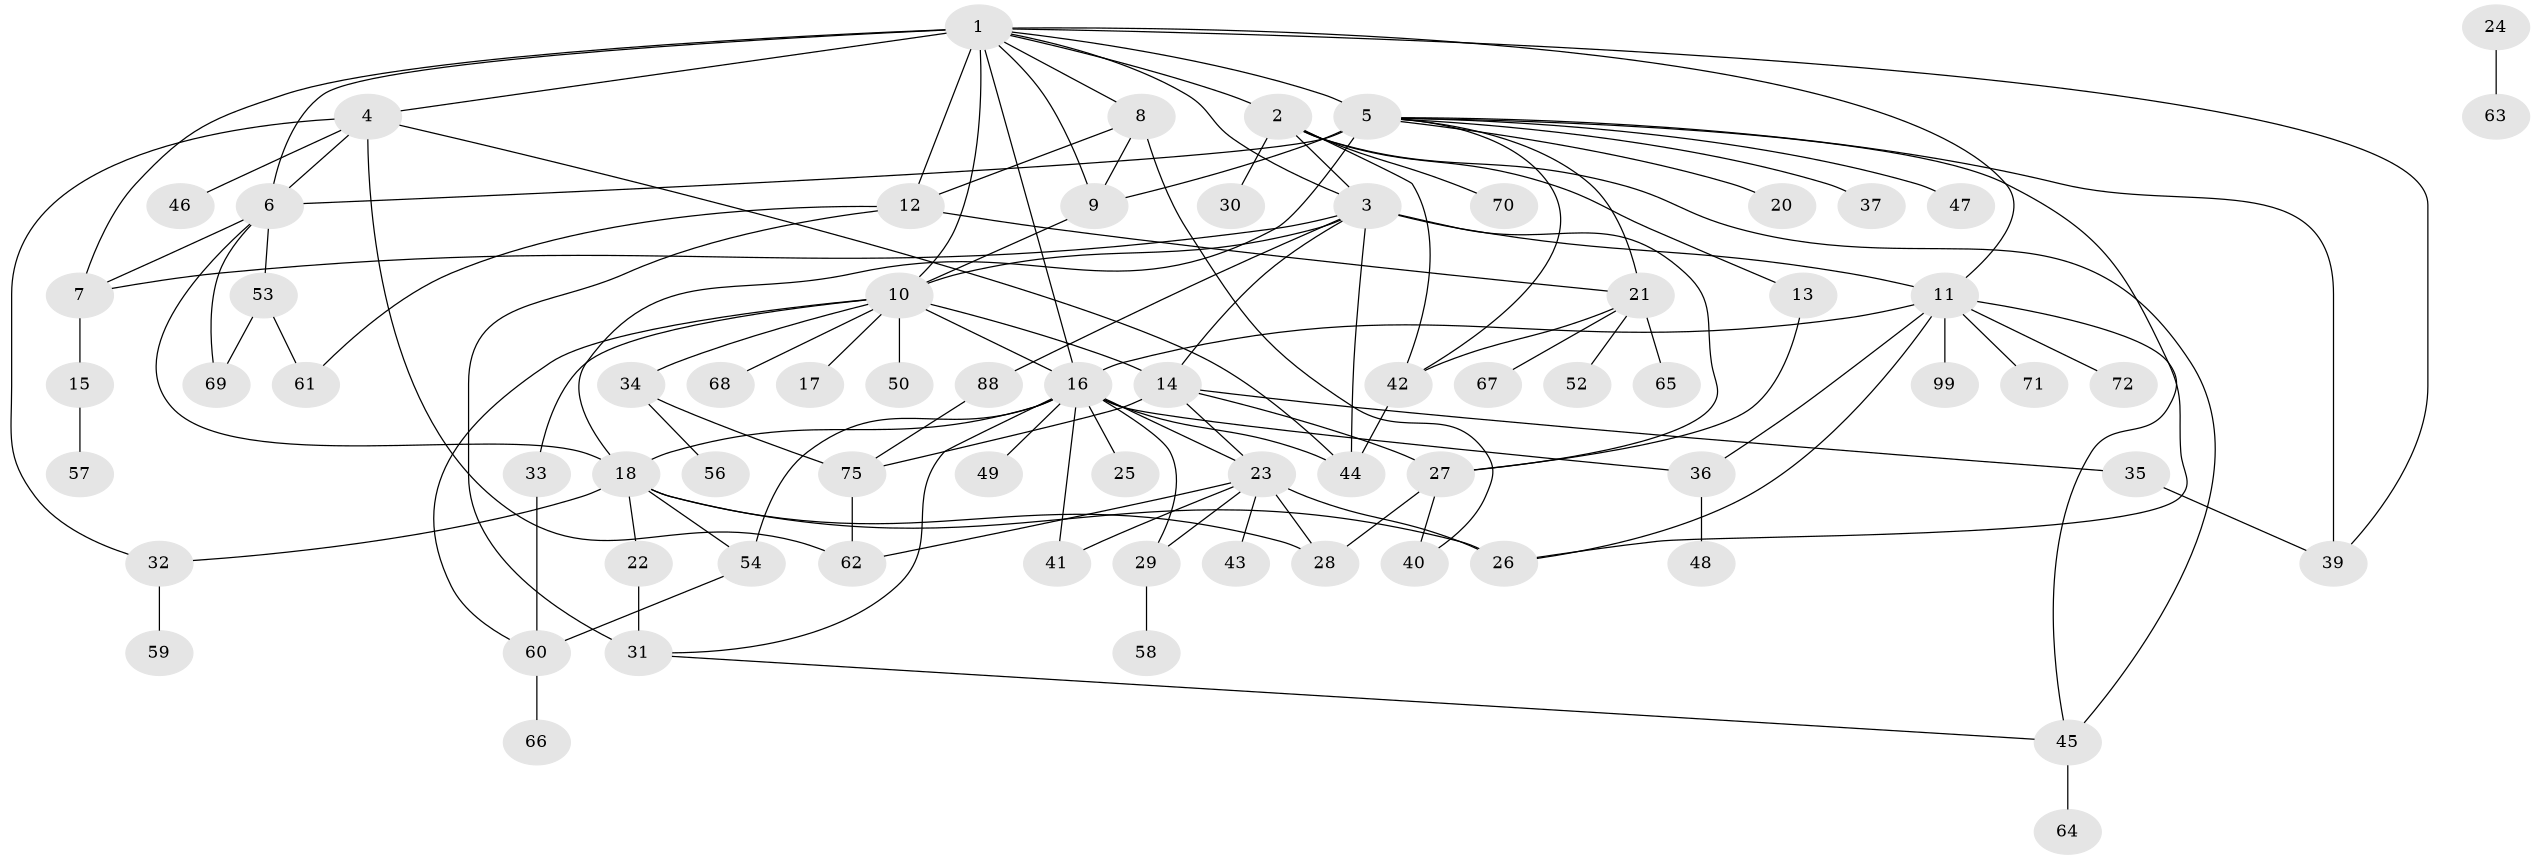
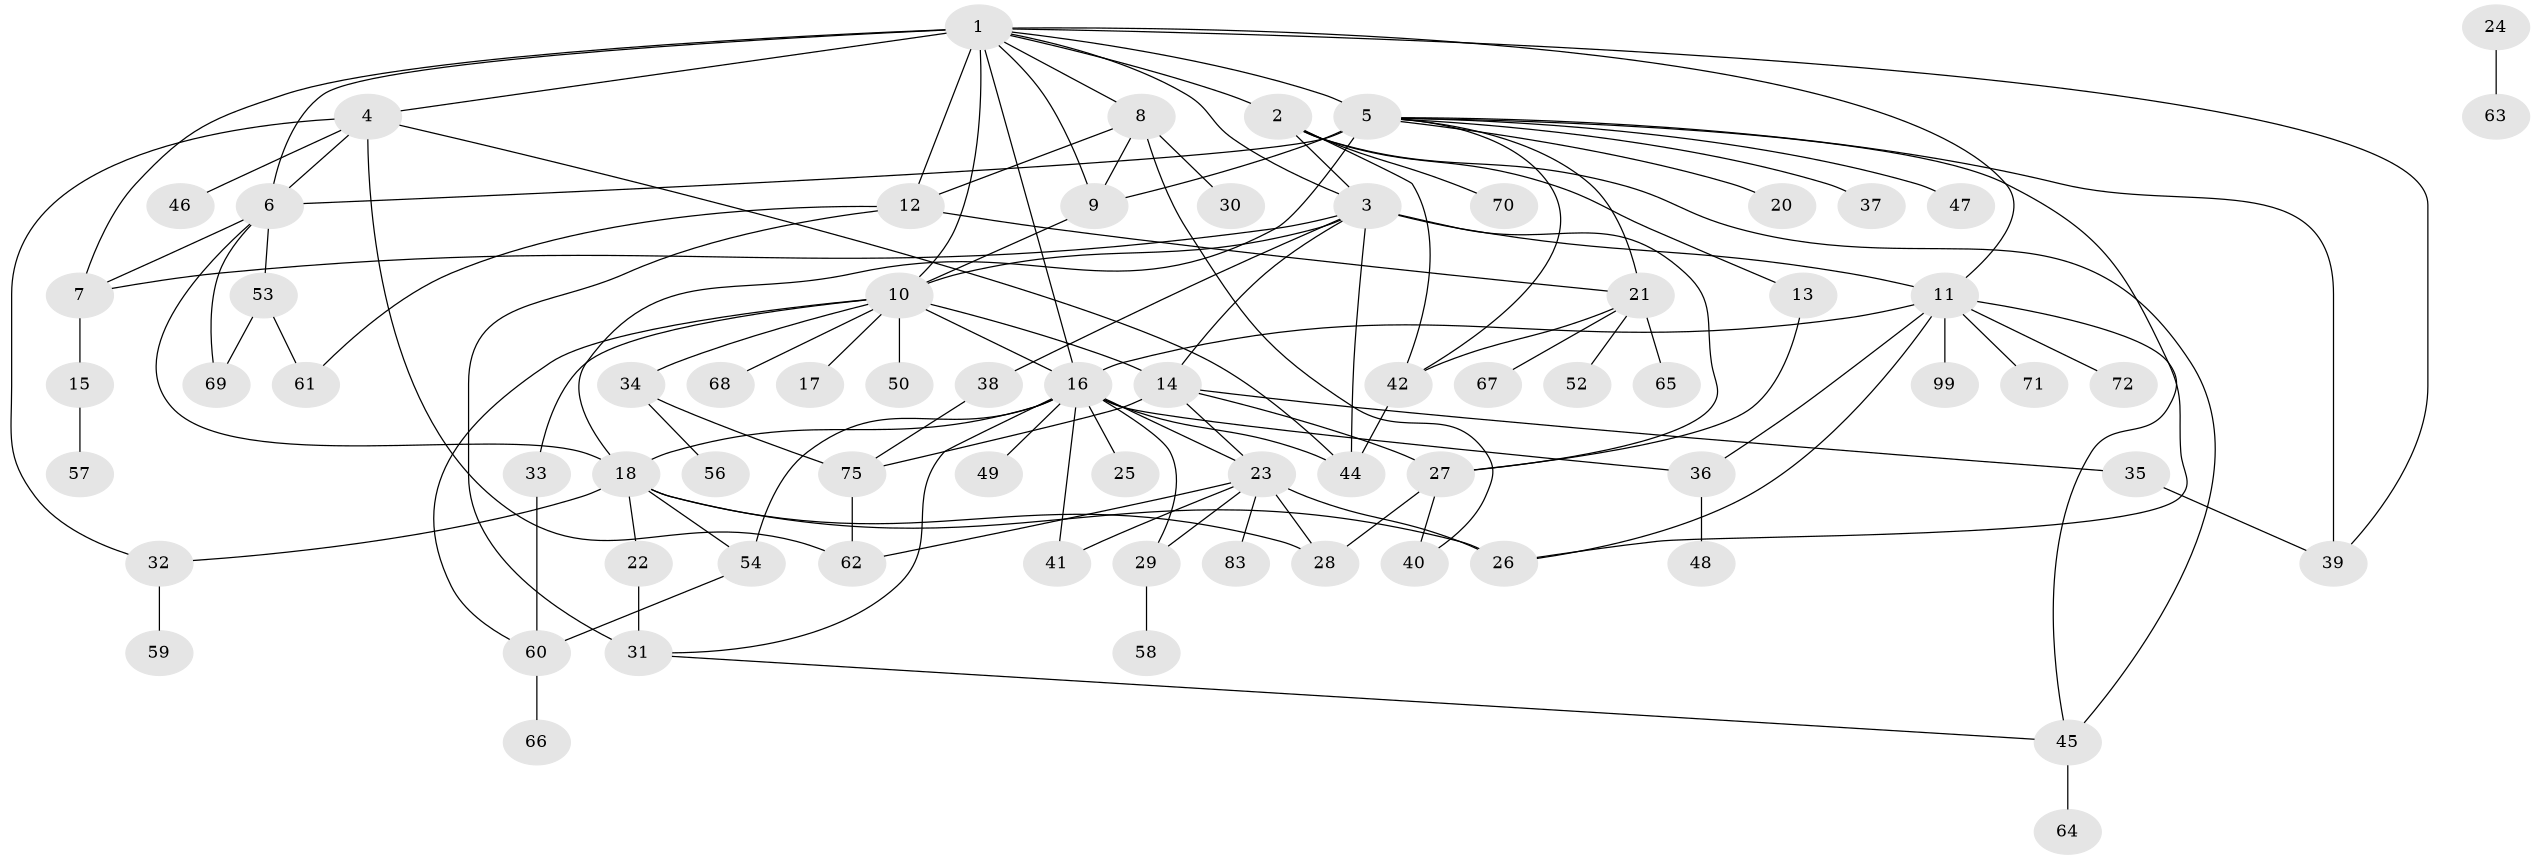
edge "2" -- "30": now "8" -- "30"
node "88": label "88" -> "38"
node "43": label "43" -> "83"
